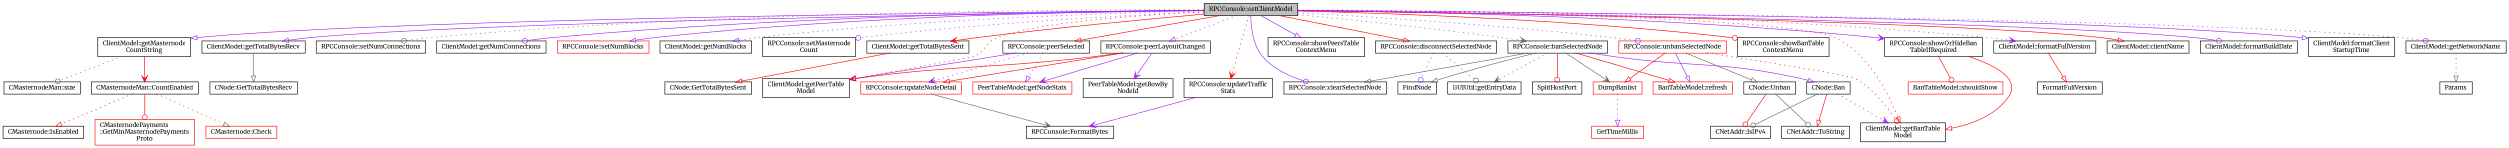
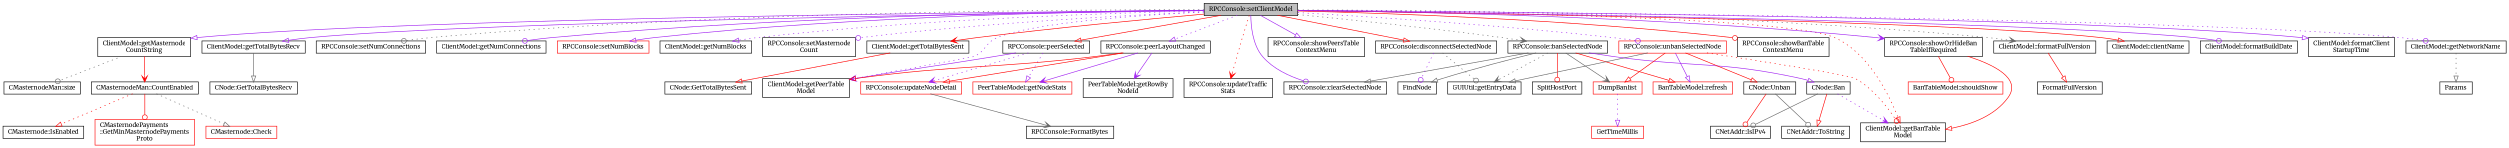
edge "RPCConsole::setClientModel" -> "ClientModel::formatFullVersion": color purple -> gray40
edge "RPCConsole::setClientModel" -> "ClientModel::getPeerTable Model": color red -> purple
edge "RPCConsole::unbanSelectedNode" -> "GUIUtil::getEntryData": added
edge "RPCConsole::unbanSelectedNode" -> "CNode::Unban": color gray40 -> red
edge "RPCConsole::updateTraffic Stats" -> "RPCConsole::FormatBytes": removed
